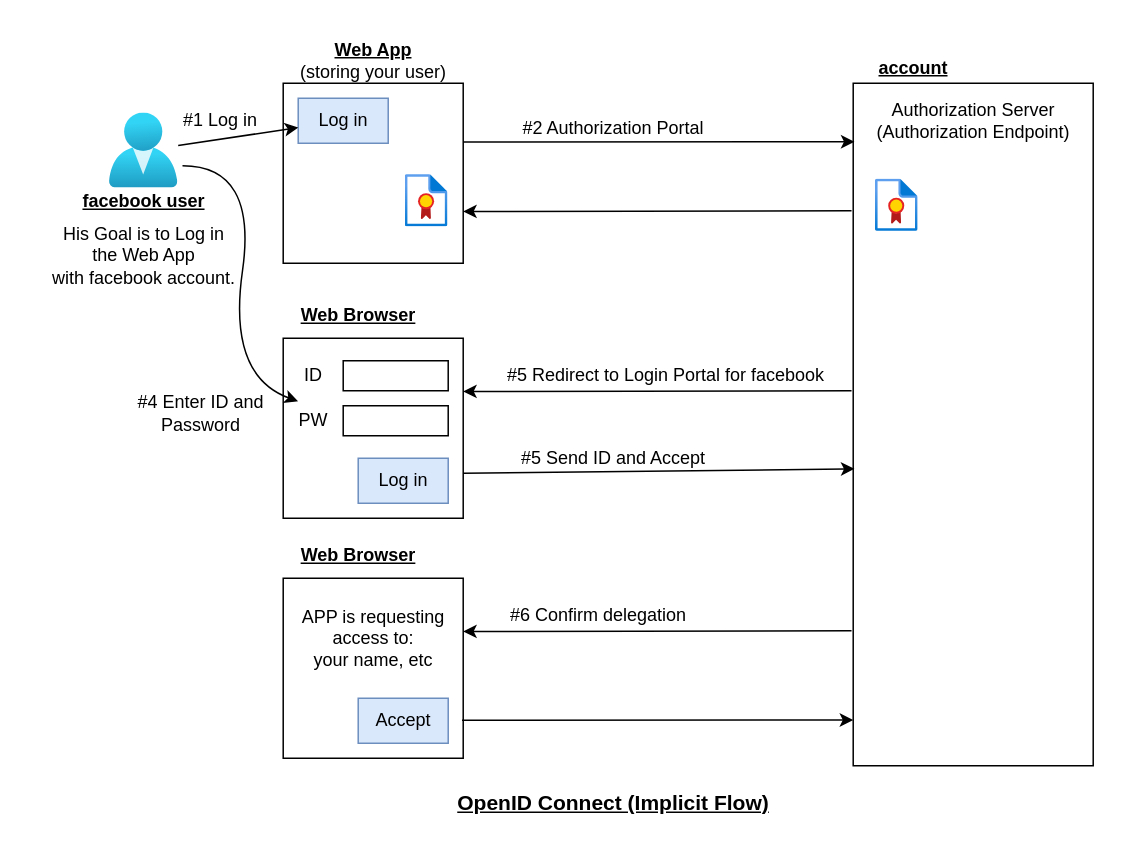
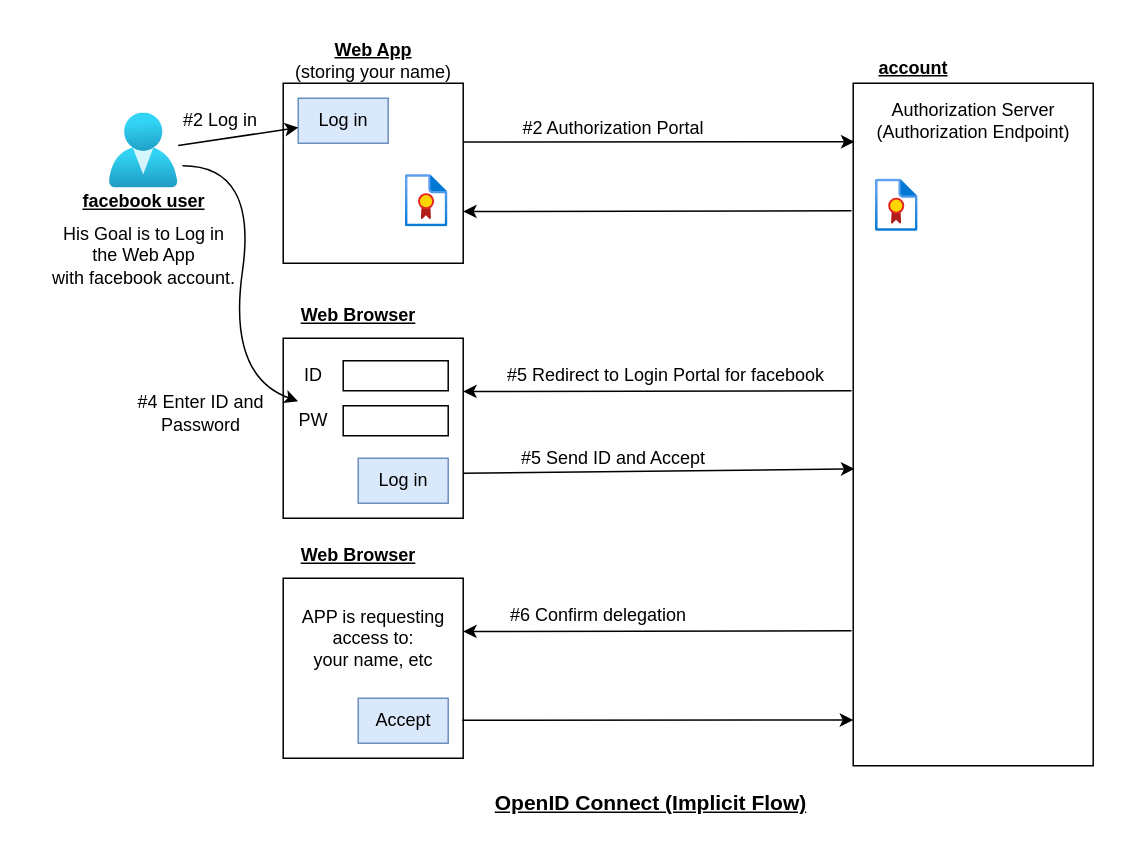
node "Web App (storing your user)": label "Web App (storing your user)" -> "Web App (storing your name)"
node "#1 Log in": label "#1 Log in" -> "#2 Log in"
node "OpenID Connect (Implicit Flow)": moved (613, 803) -> (650, 803)
